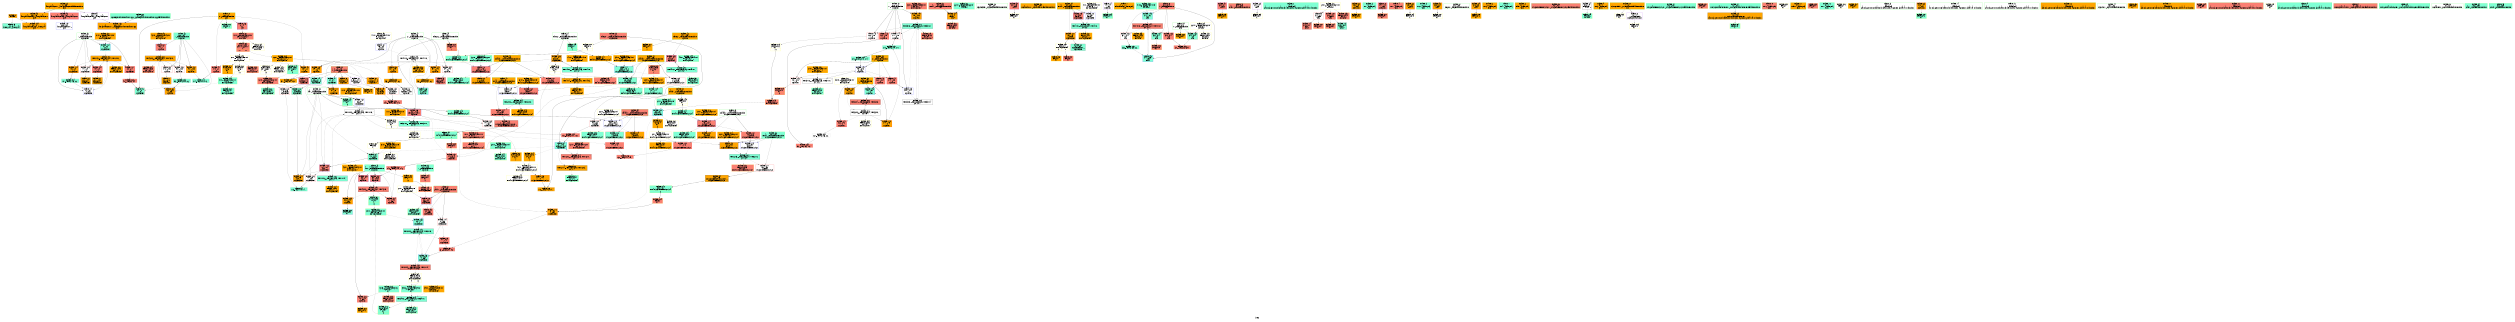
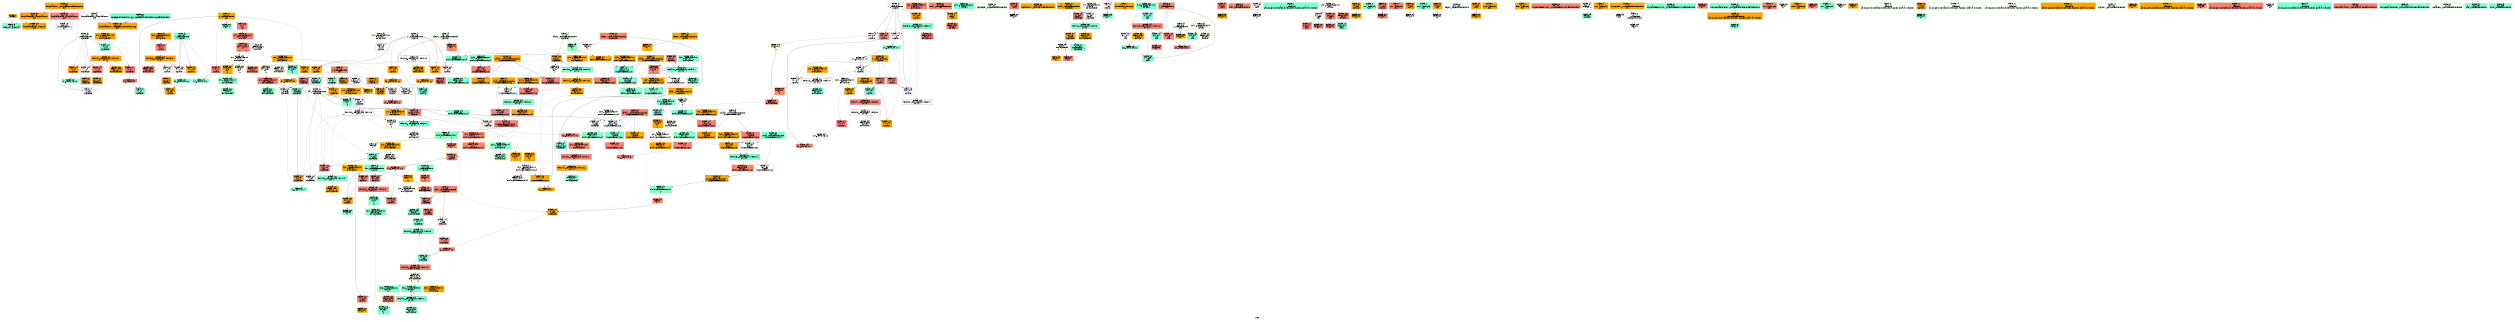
node "NodeID: 7": removed
node "NodeID: 259": fillcolor aquamarine -> white
